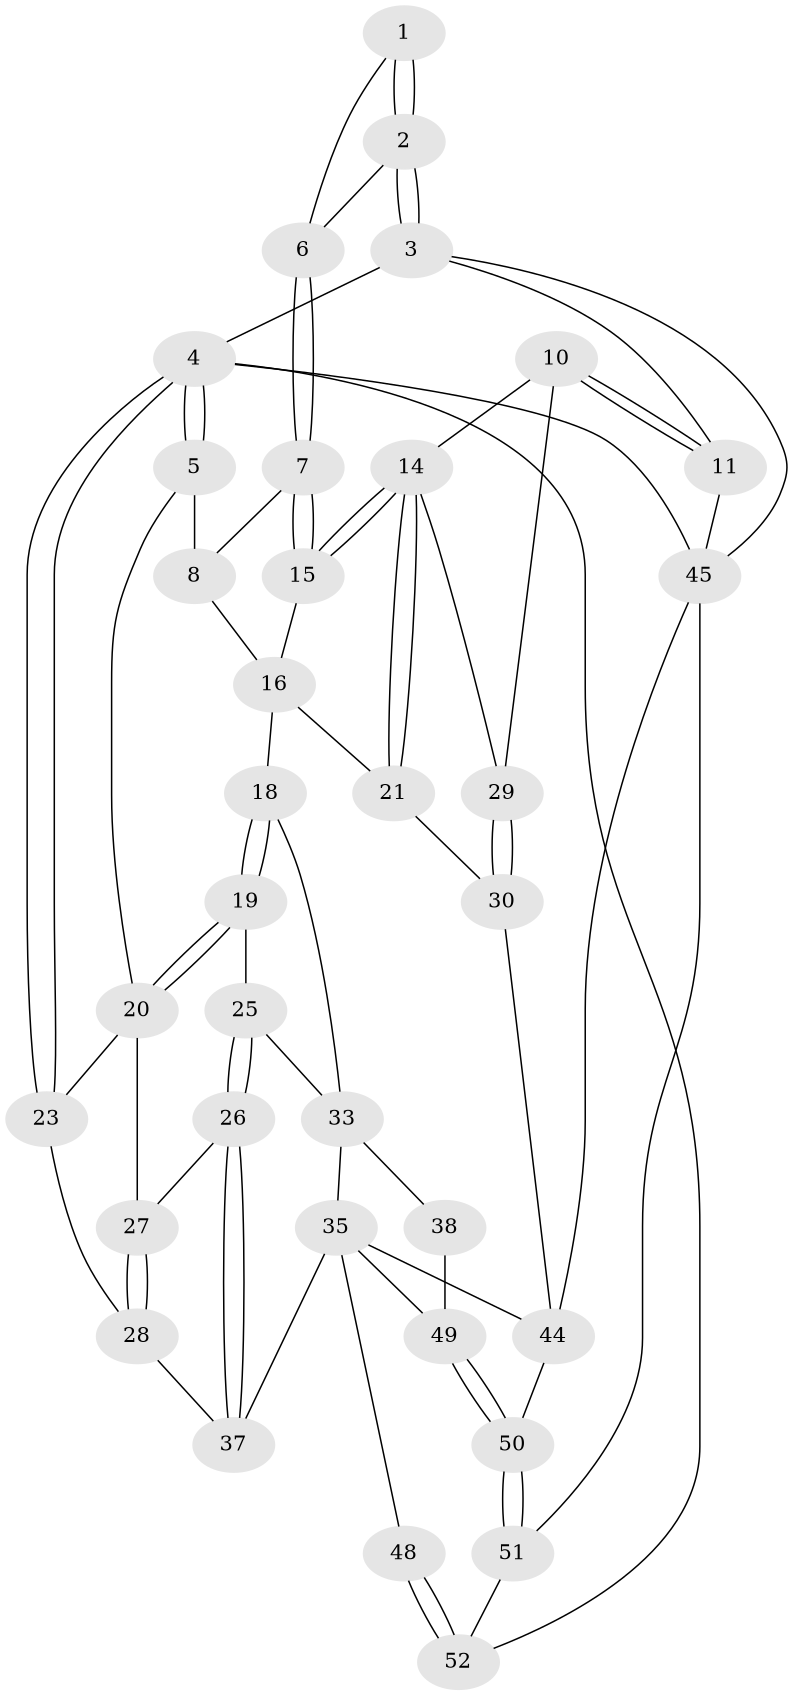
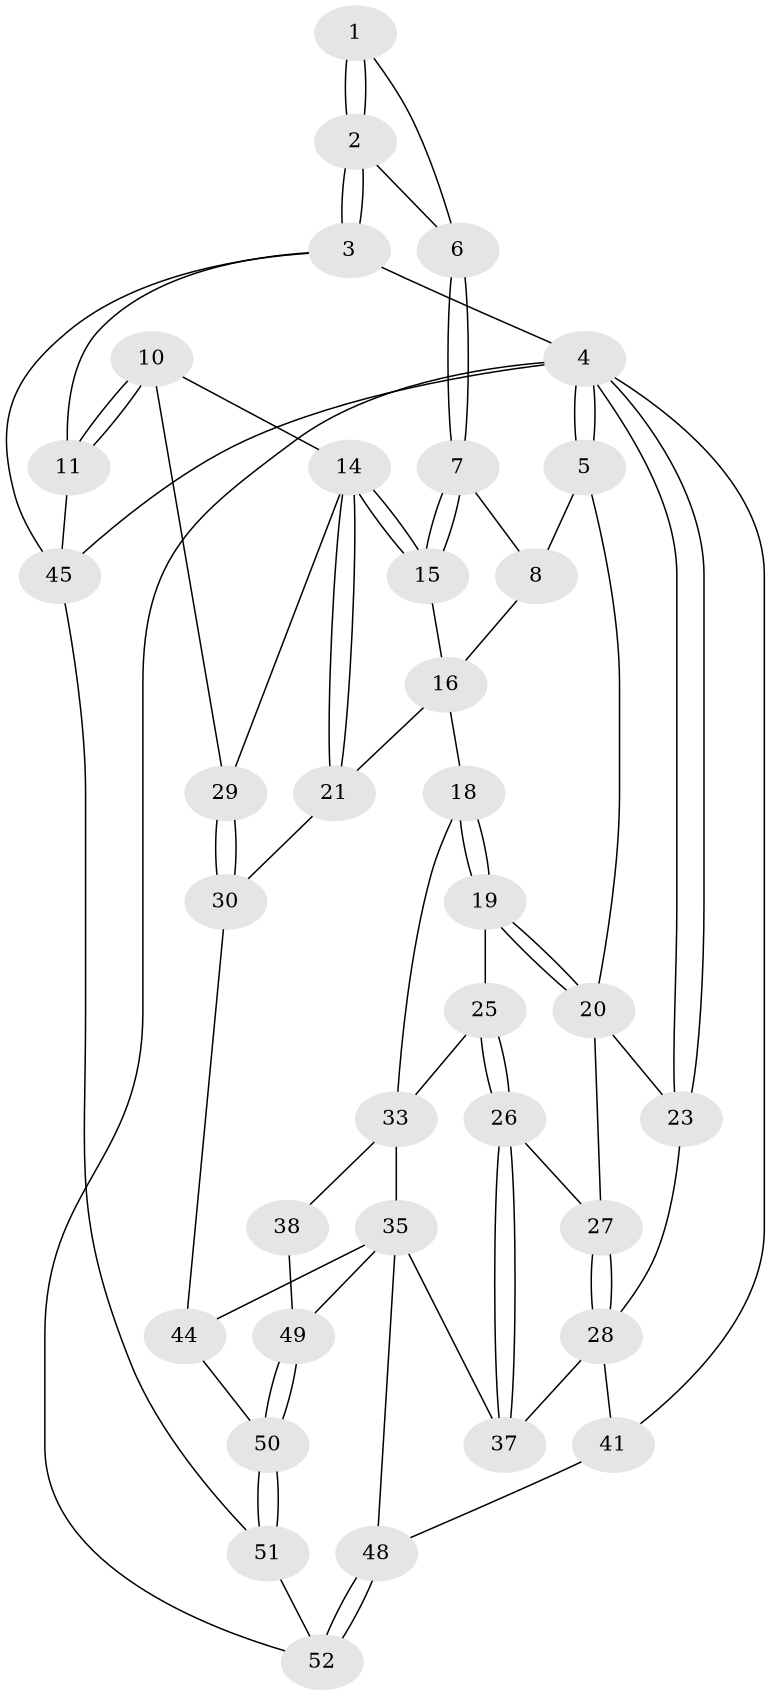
edge "45" -- "44": removed
node "41": added
